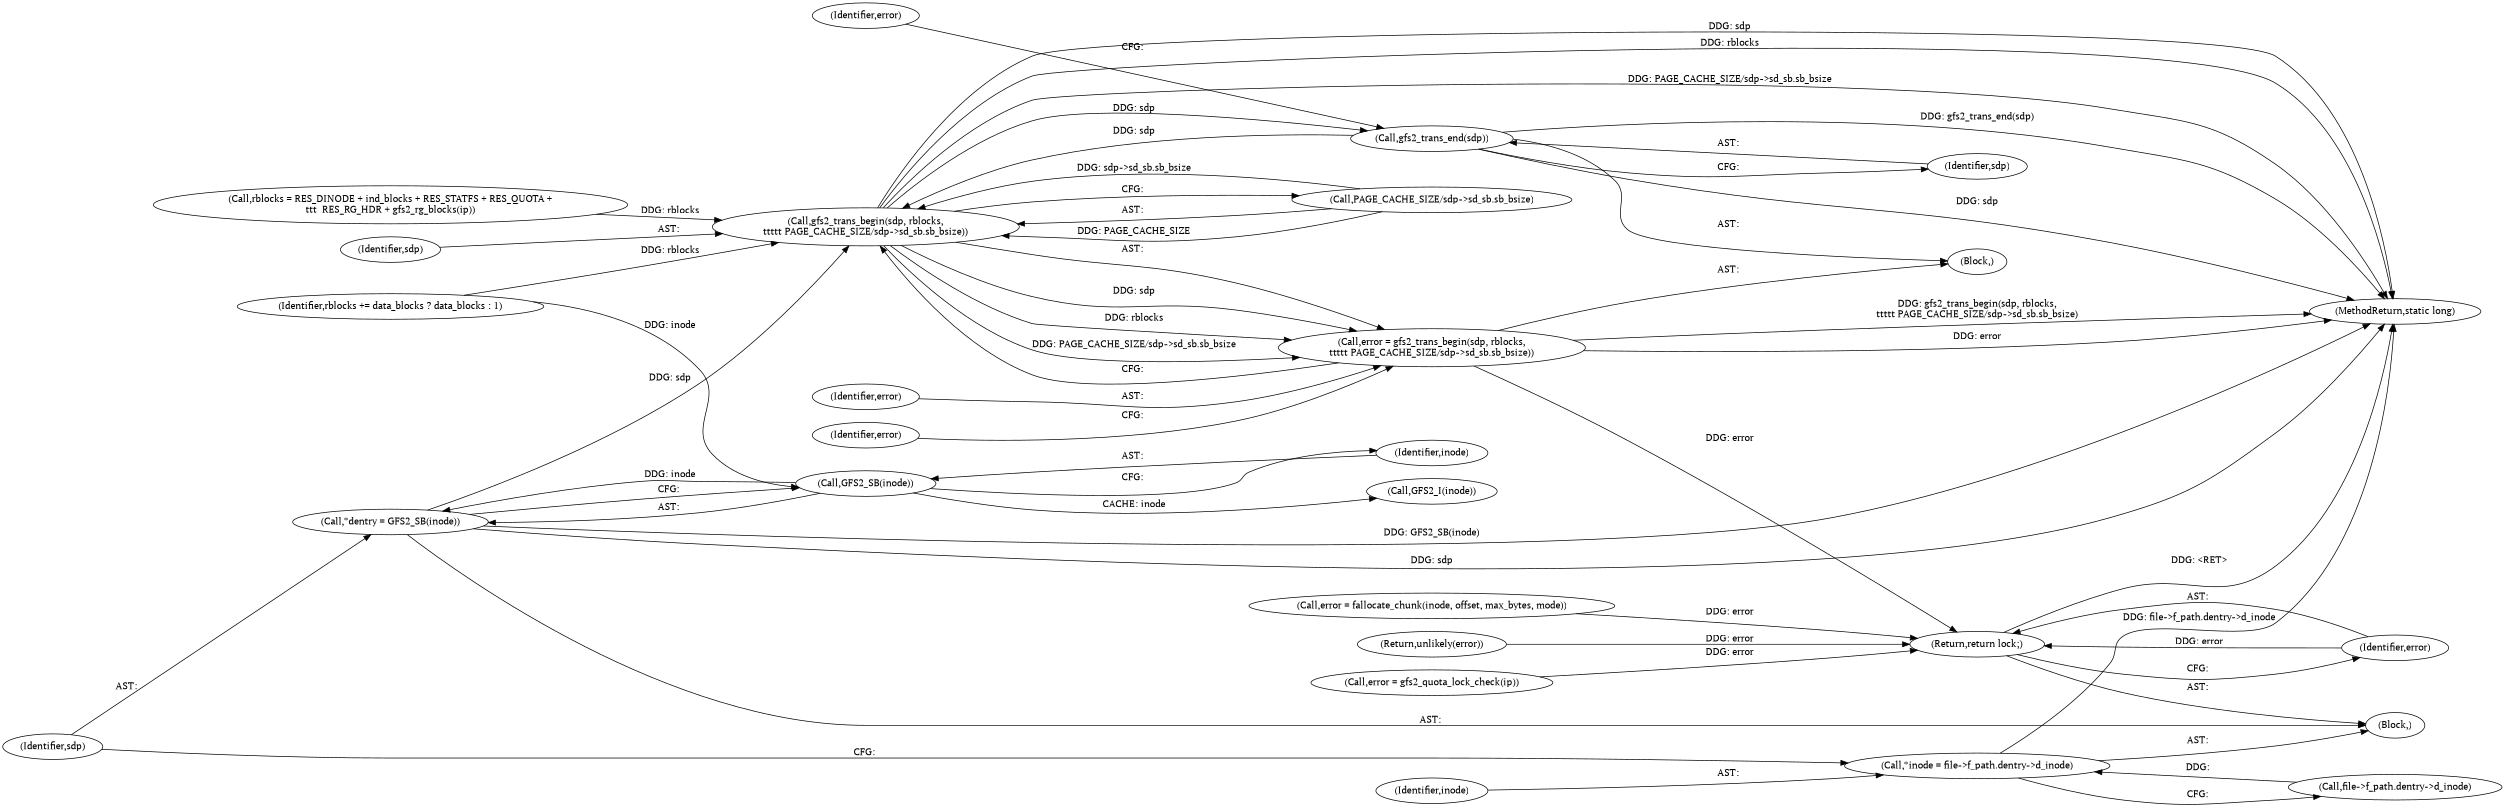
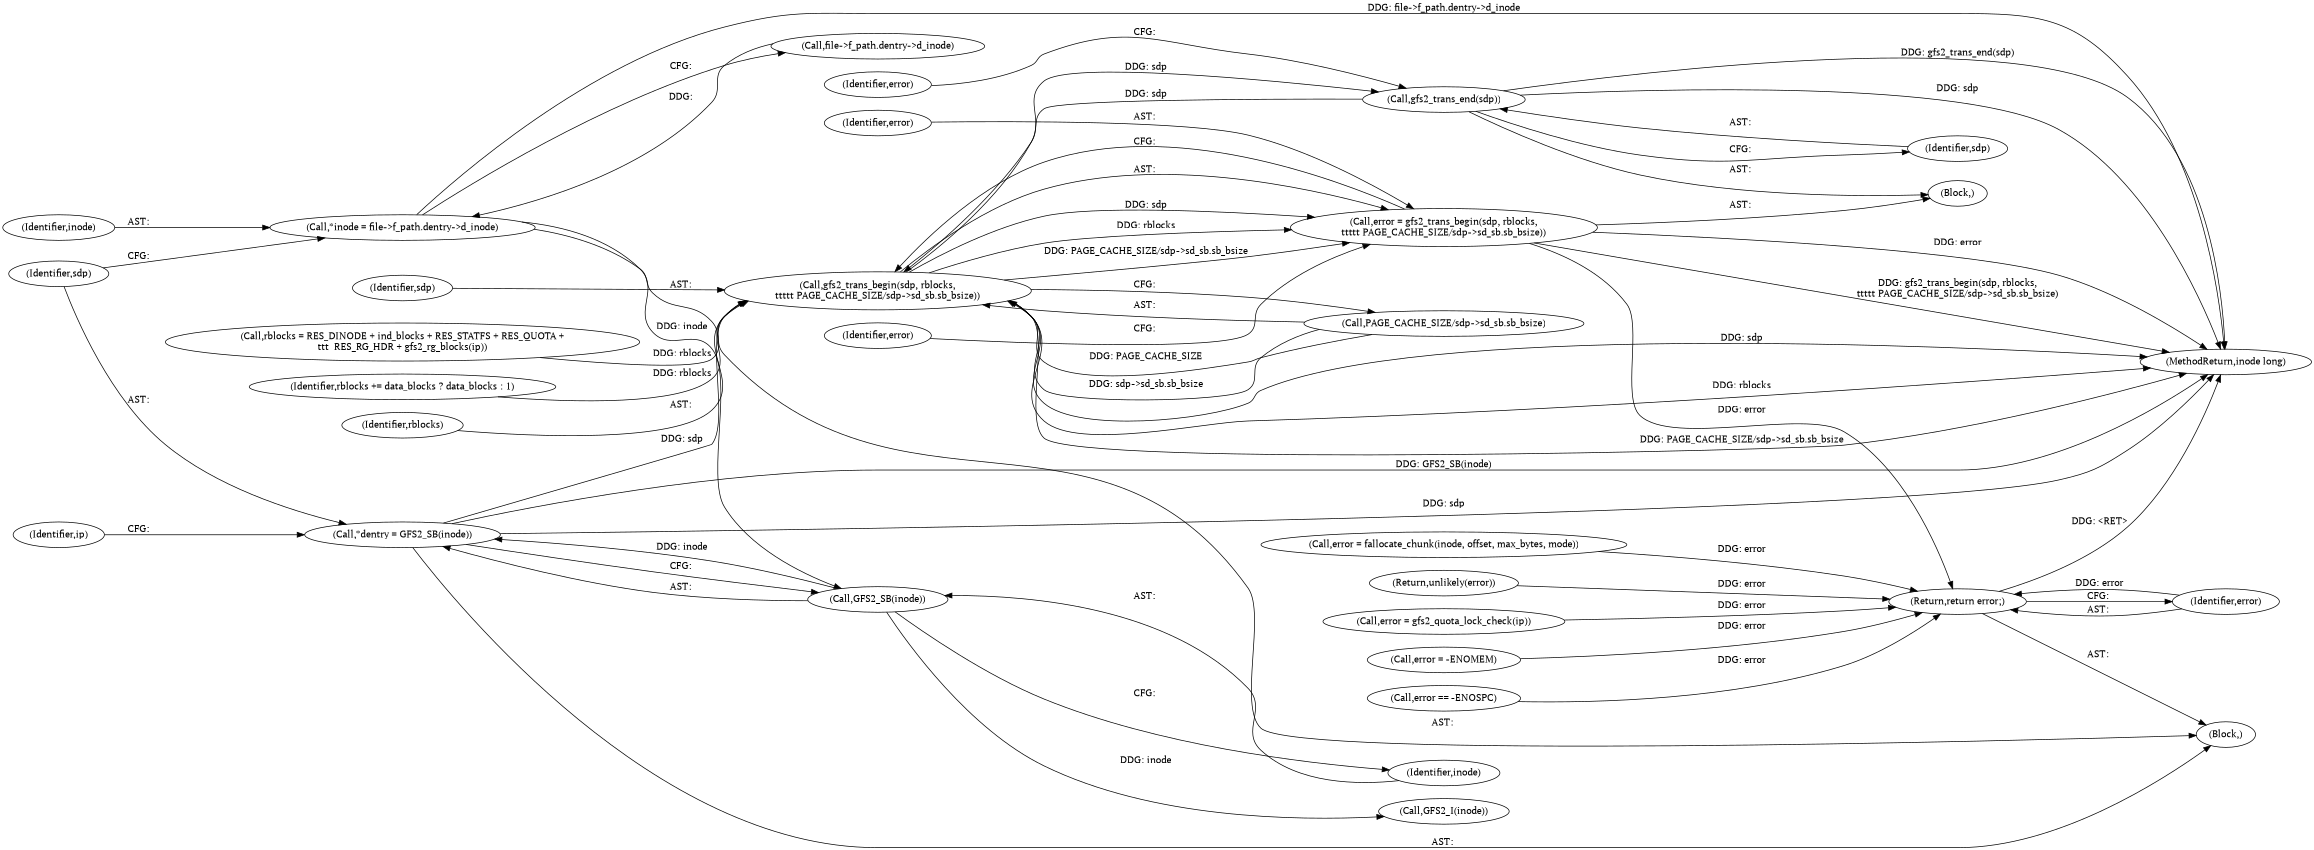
node "(MethodReturn,static long)": label "(MethodReturn,static long)" -> "(MethodReturn,inode long)"
edge "(Identifier,rblocks += data_blocks ? data_blocks : 1)" -> "(Call,GFS2_SB(inode))": now "(Call,*inode = file->f_path.dentry->d_inode)" -> "(Call,GFS2_SB(inode))"
node "(Identifier,rblocks)": added
edge "(Call,GFS2_SB(inode))" -> "(Call,GFS2_I(inode))": label "CACHE: inode" -> "DDG: inode"
node "(Identifier,ip)": added
node "(Return,return lock;)": label "(Return,return lock;)" -> "(Return,return error;)"
node "(Call,error = -ENOMEM)": added
node "(Call,error == -ENOSPC)": added
